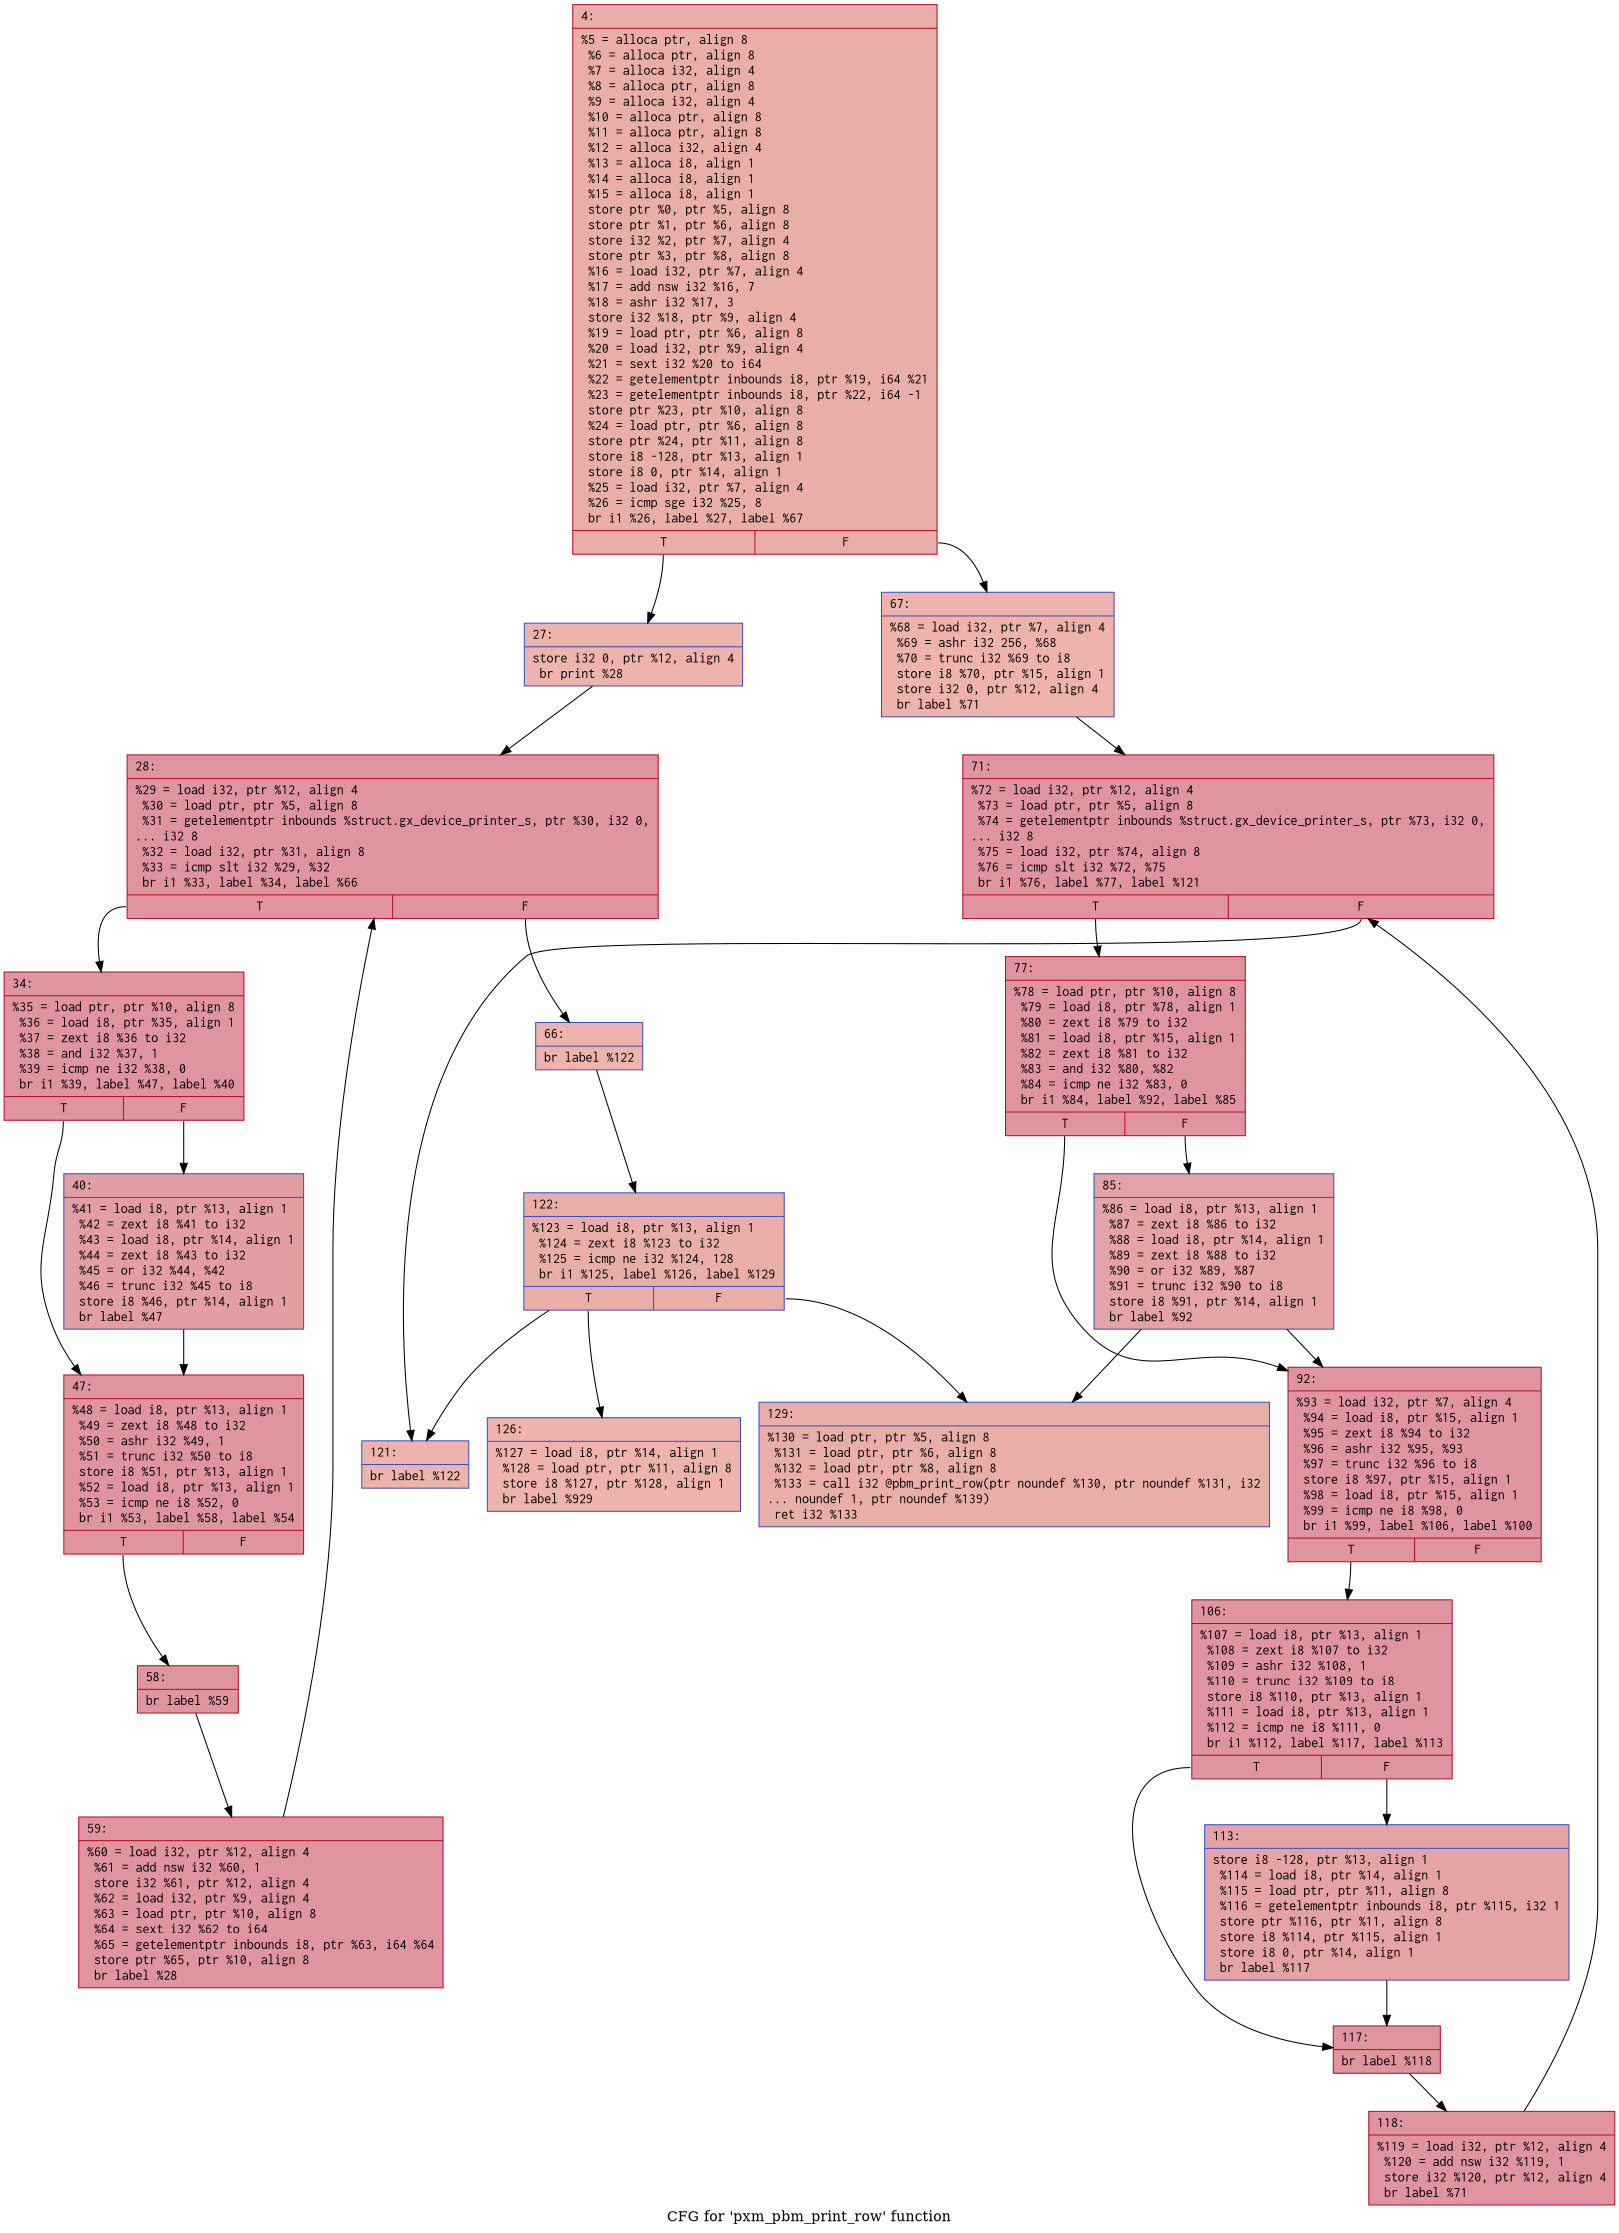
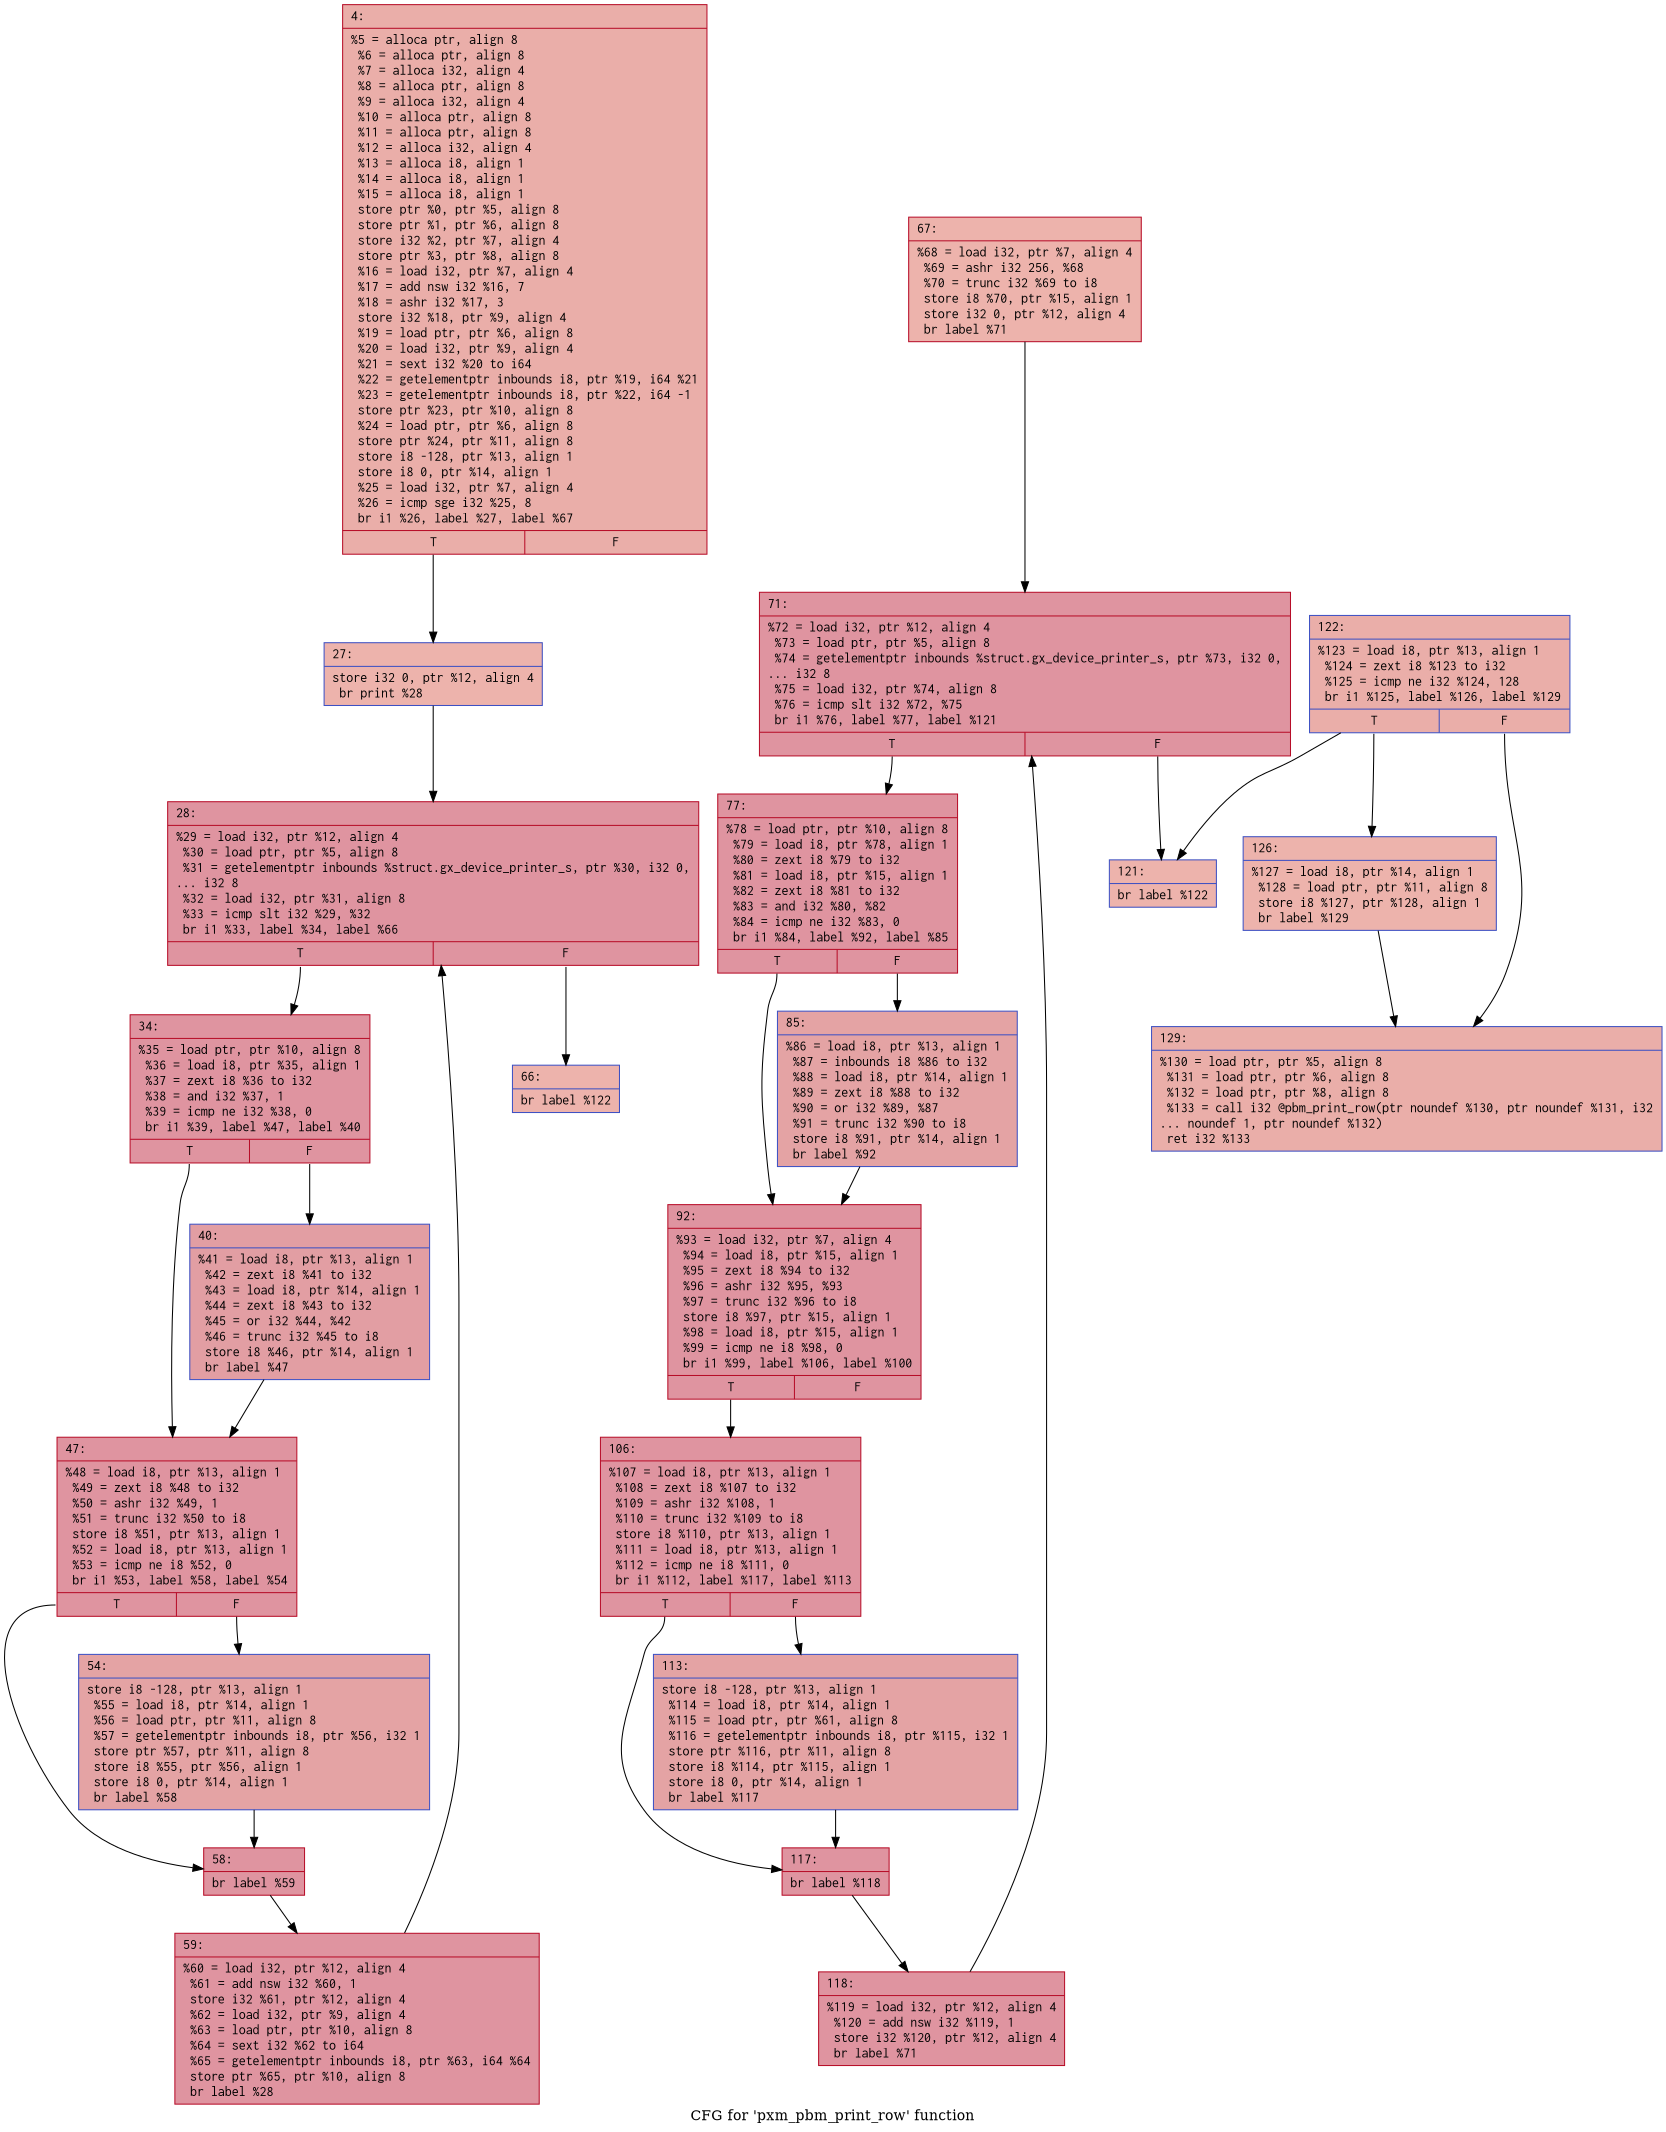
edge "4:" -> "67:": removed
node "67:": color #3d50c3ff -> #b70d28ff
edge "66:" -> "122:": removed
node "85:": text "%87 = zext i8 %86 to i32" -> "%87 = inbounds i8 %86 to i32"
edge "85:" -> "129:": now "126:" -> "129:"
node "126:": text "br label %929" -> "br label %129"
node "129:": text "... noundef 1, ptr noundef %139)" -> "... noundef 1, ptr noundef %132)"
node "54:": added
node "113:": text "%115 = load ptr, ptr %11, align 8" -> "%115 = load ptr, ptr %61, align 8"
